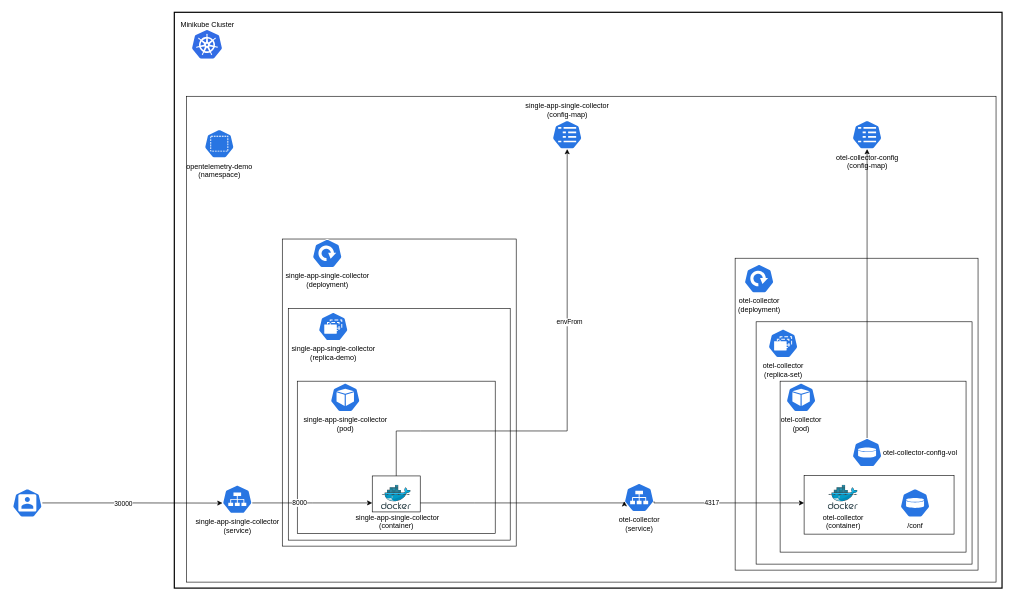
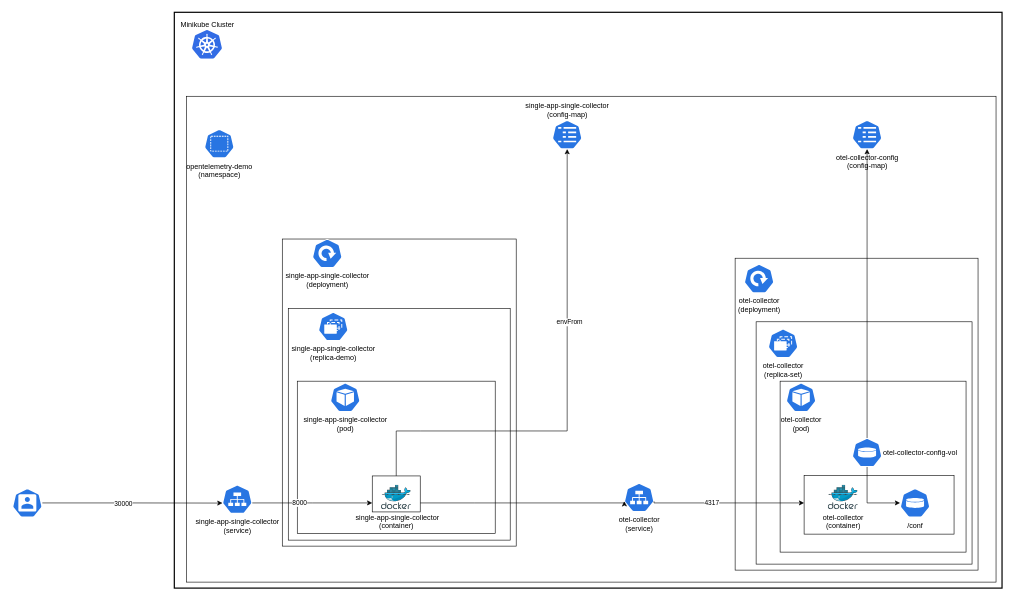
edge "otel-collector-config-vol" -> "/conf": added
